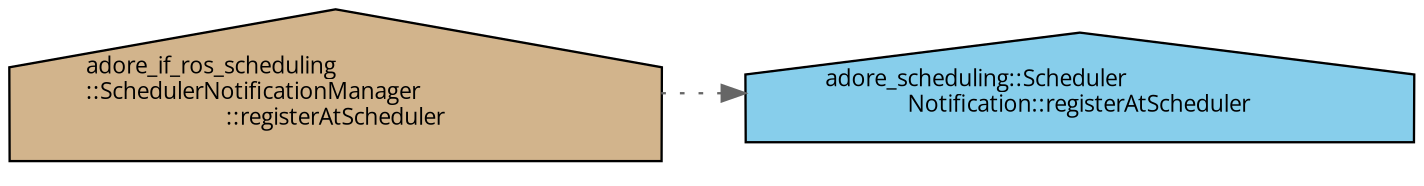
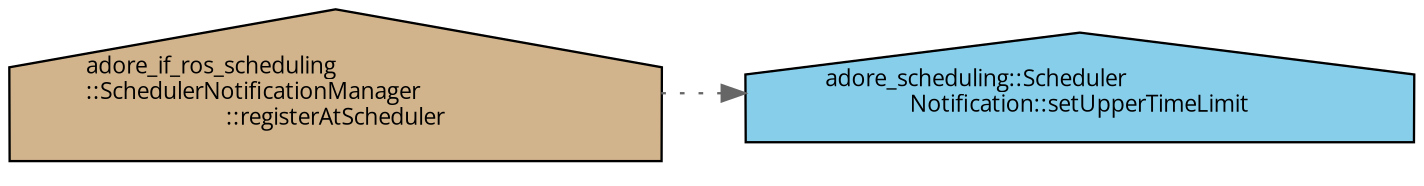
node "adore_scheduling::Scheduler Notification::registerAtScheduler": label "adore_scheduling::Scheduler Notification::registerAtScheduler" -> "adore_scheduling::Scheduler Notification::setUpperTimeLimit"
